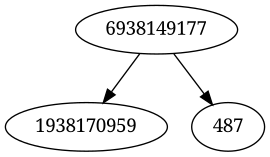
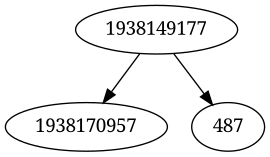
node "6938149177": label "6938149177" -> "1938149177"
node "1938170959": label "1938170959" -> "1938170957"
